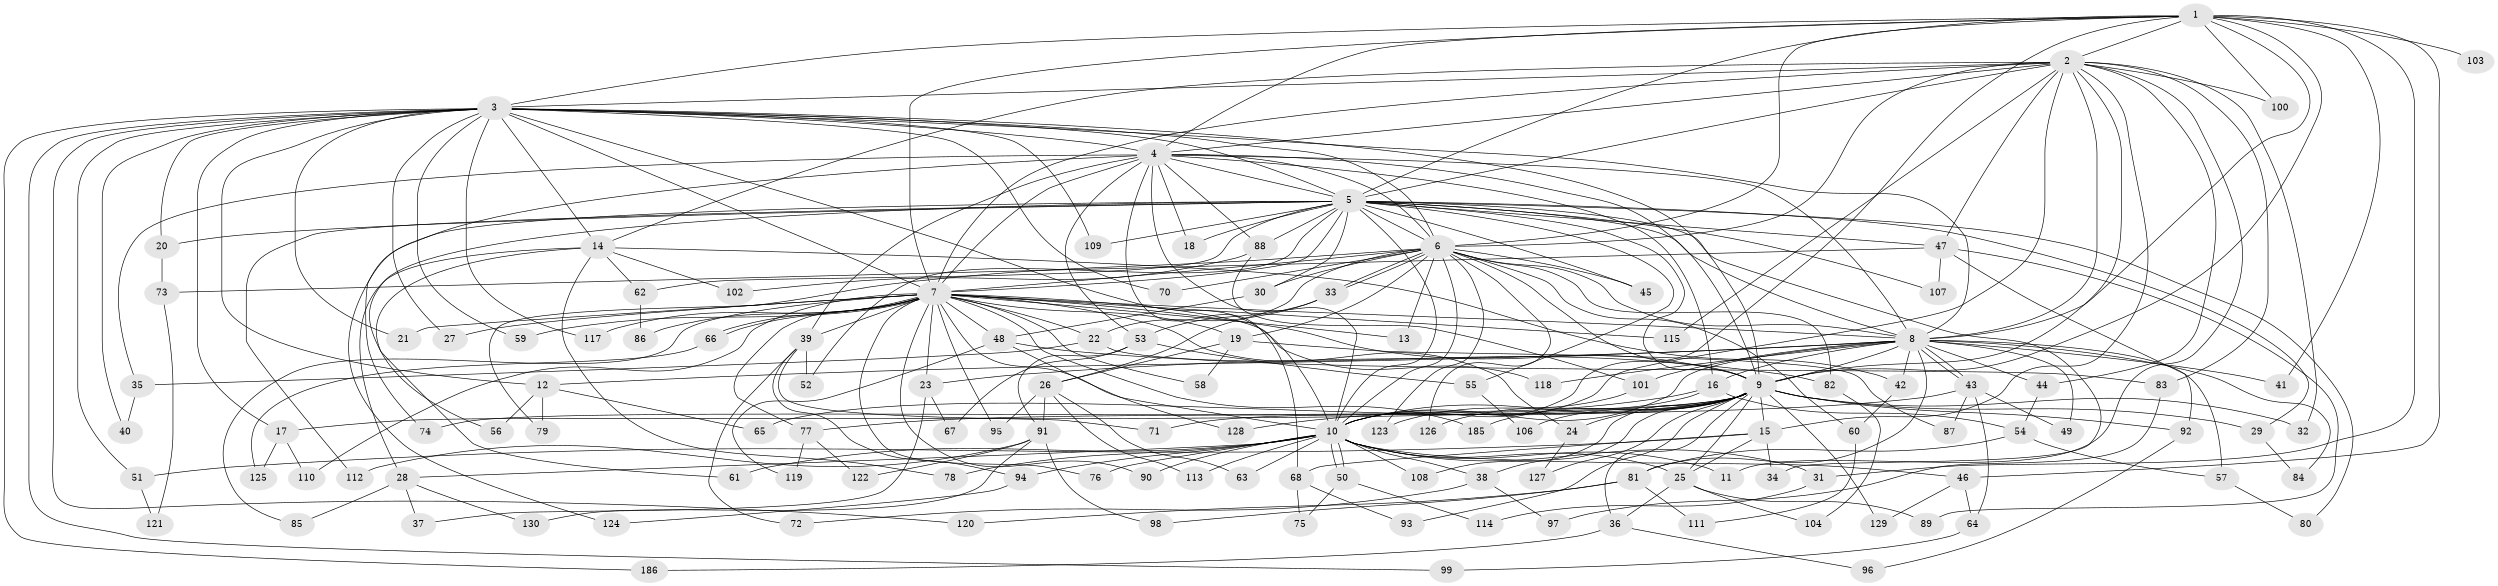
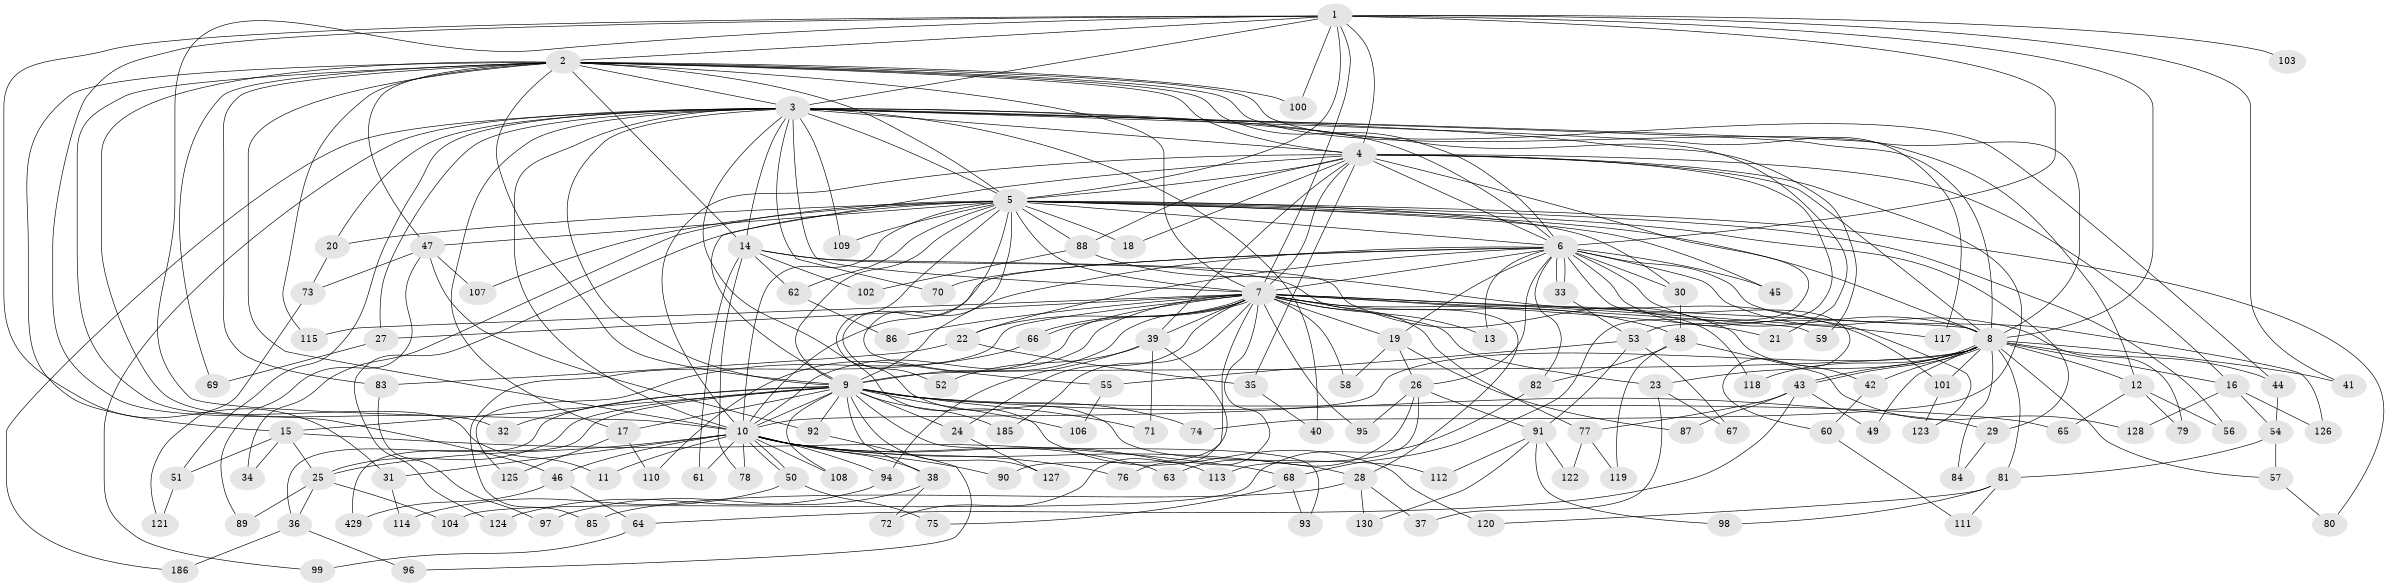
edge "1" -- "9": removed
edge "33" -- "26": now "6" -- "26"
node "69": added
node "129": label "129" -> "429"
